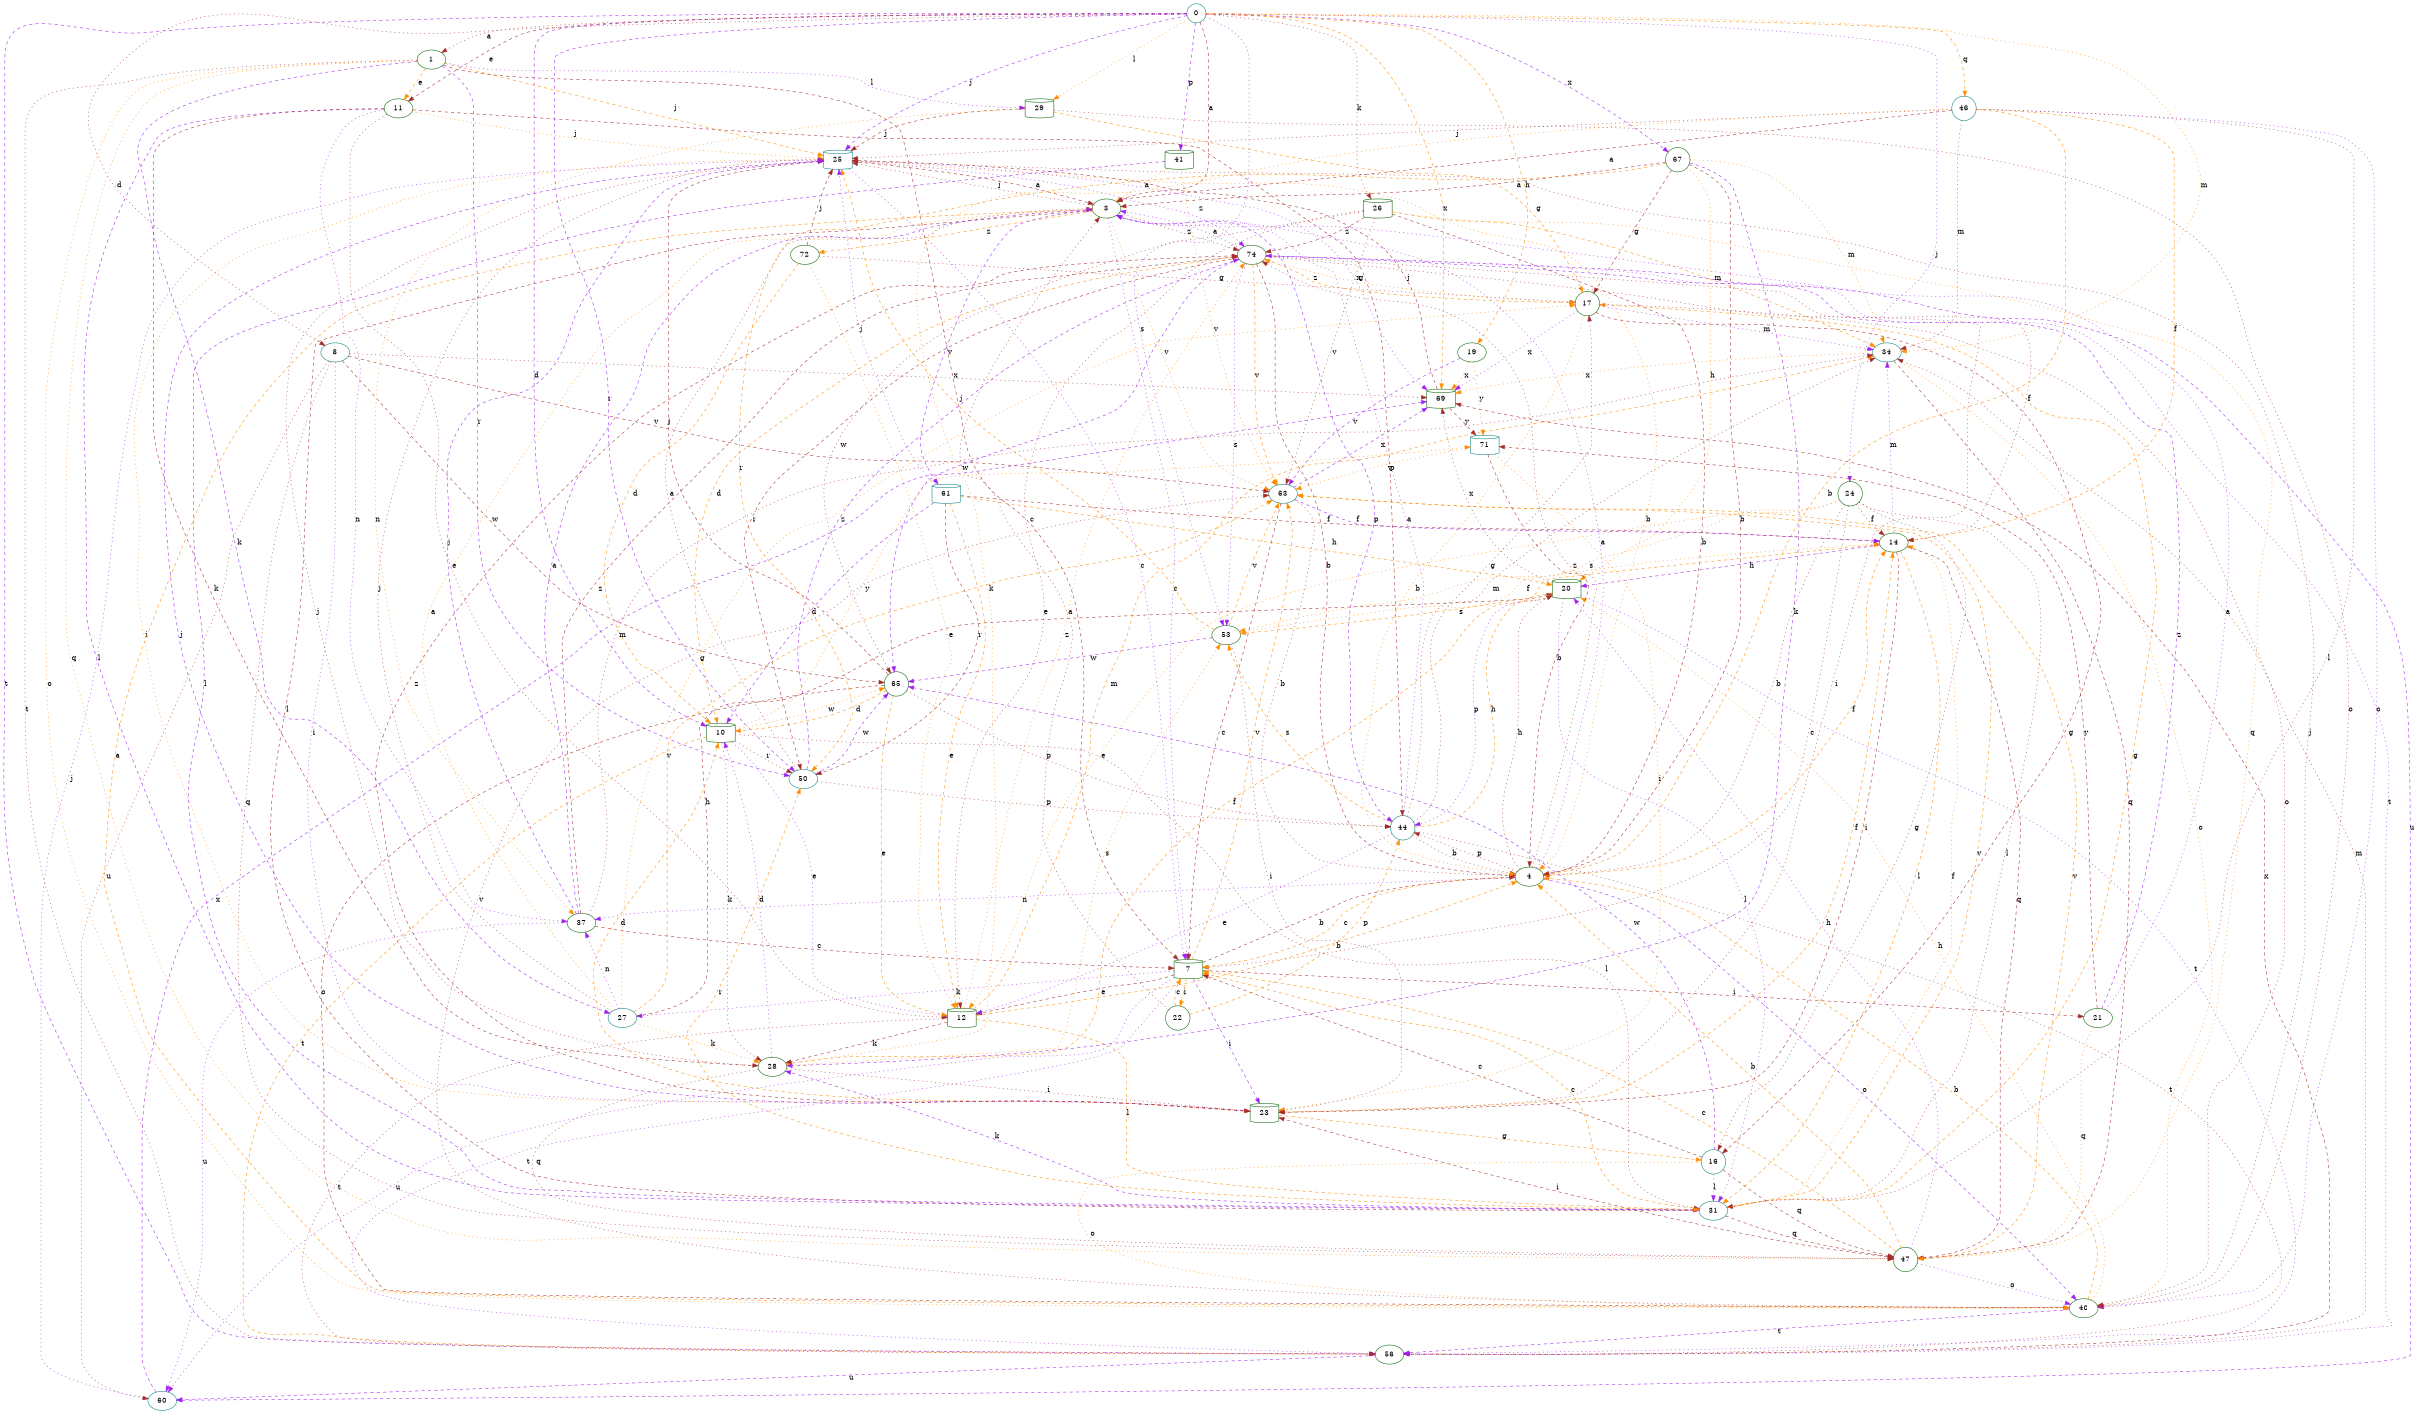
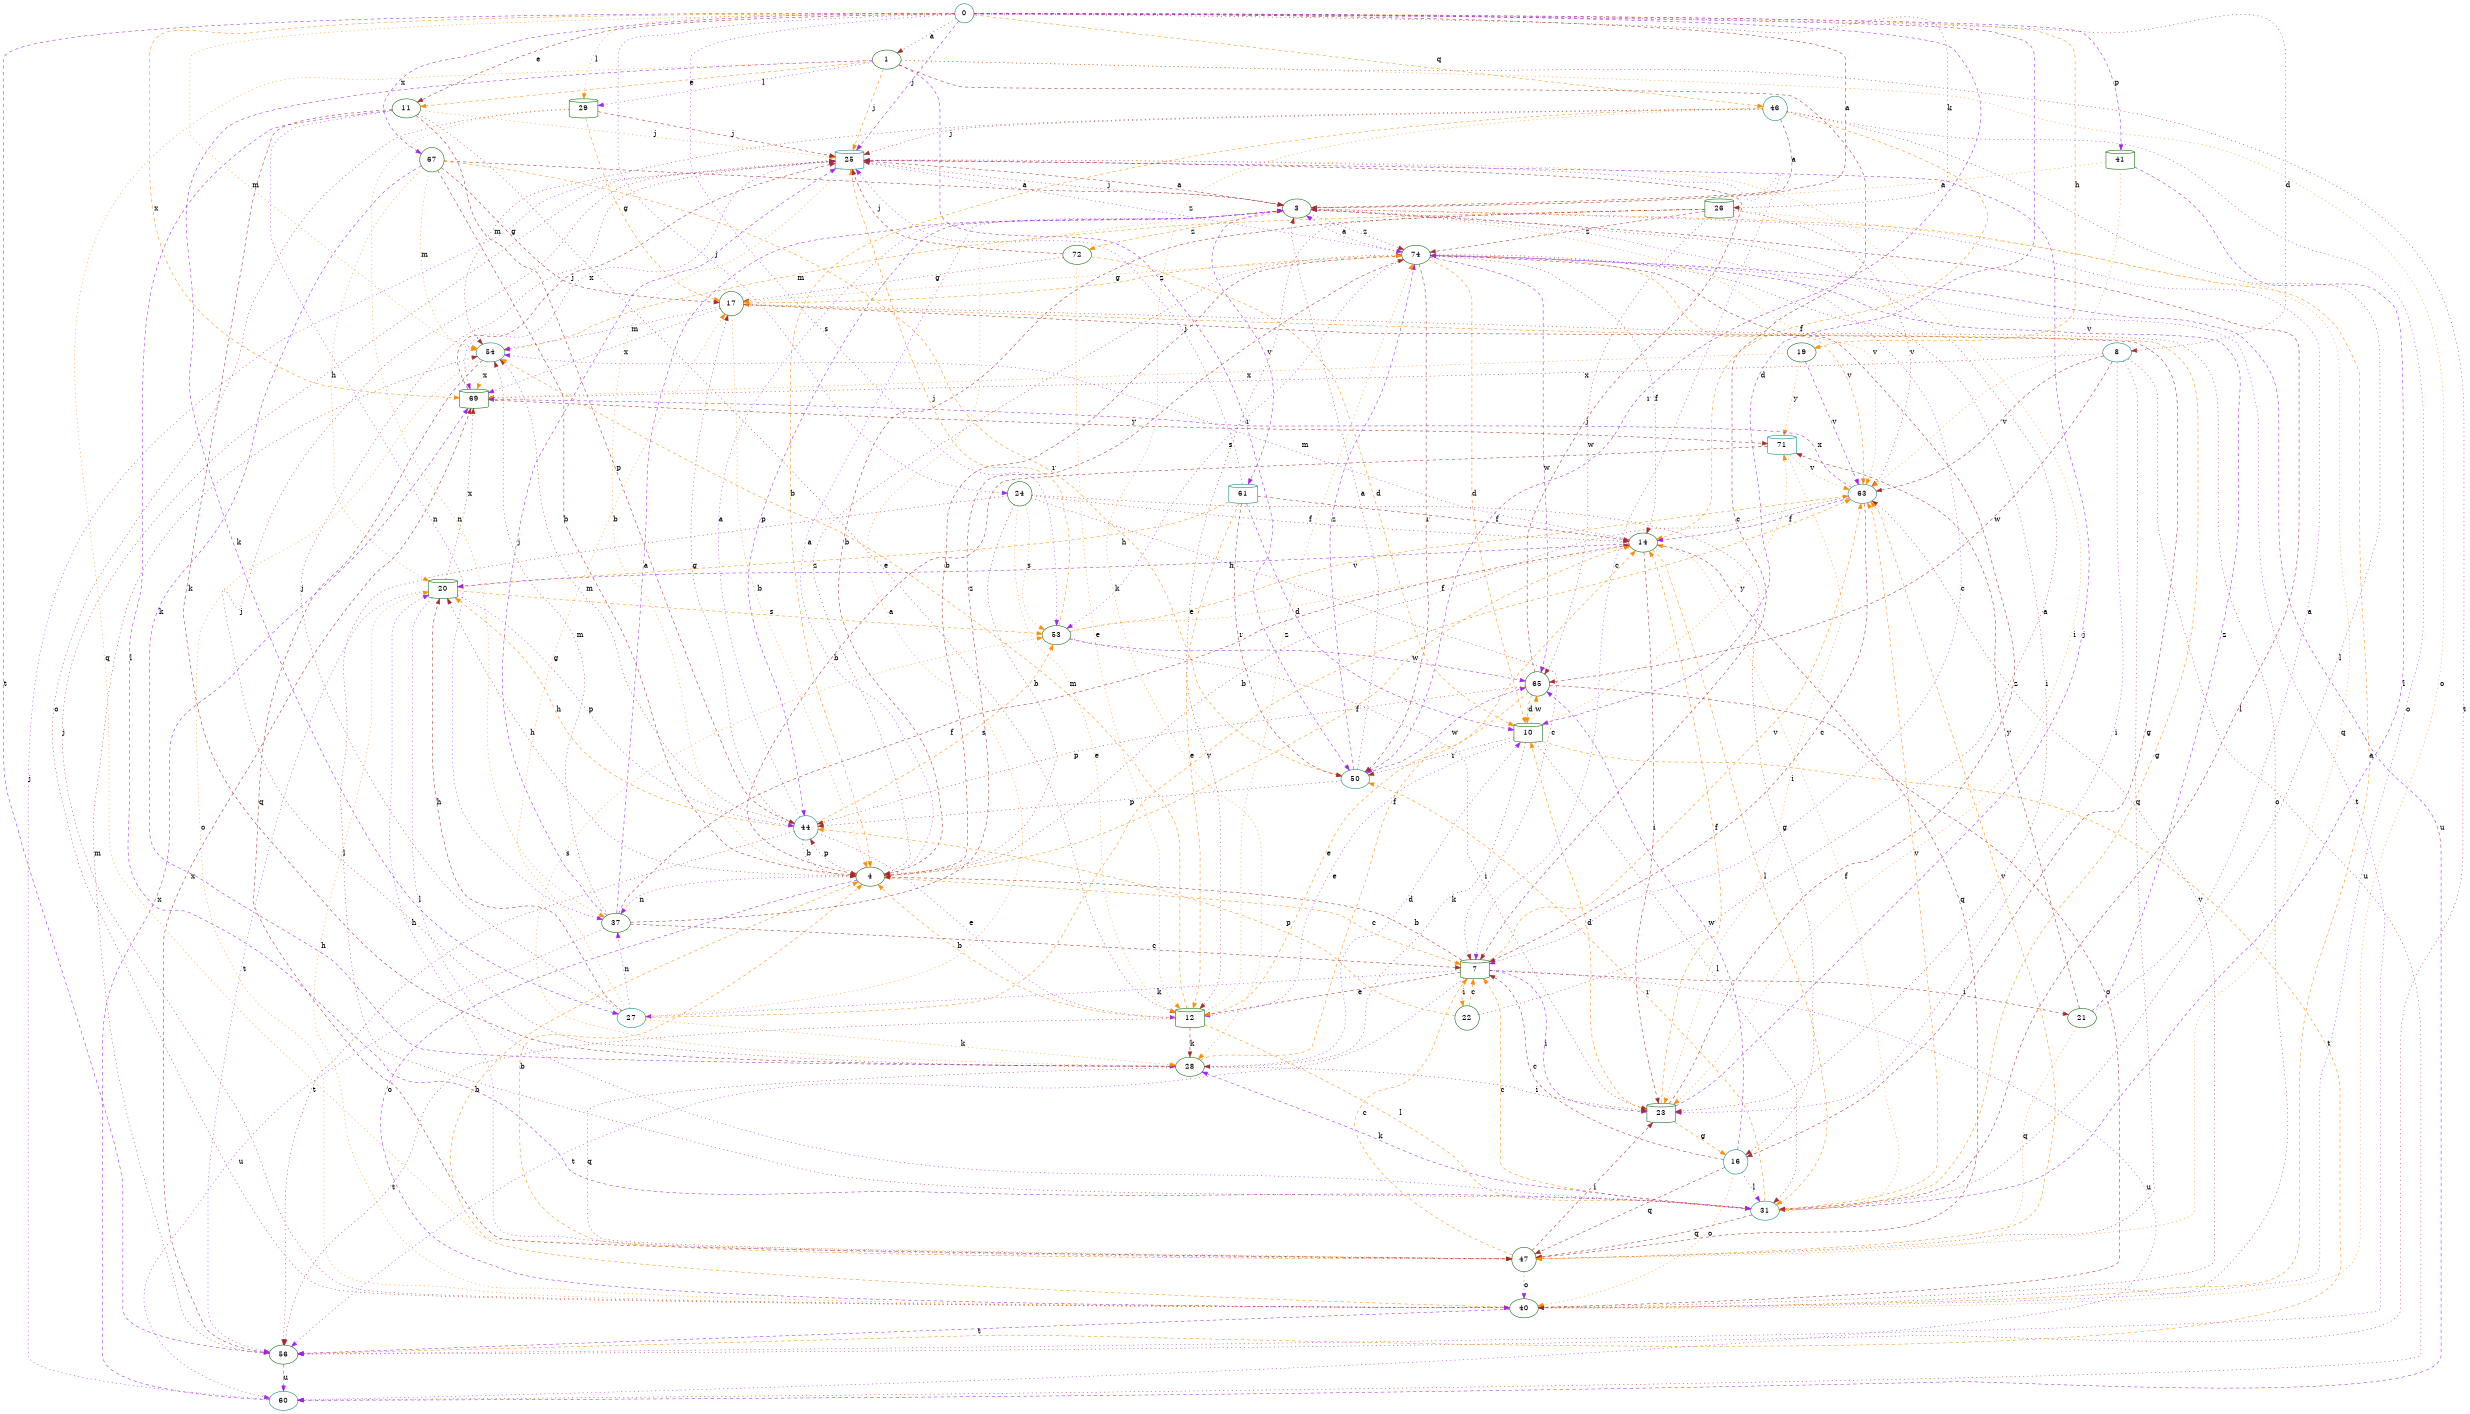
node "34": label "34" -> "54"
edge "37" -> "14": added, label "f"
